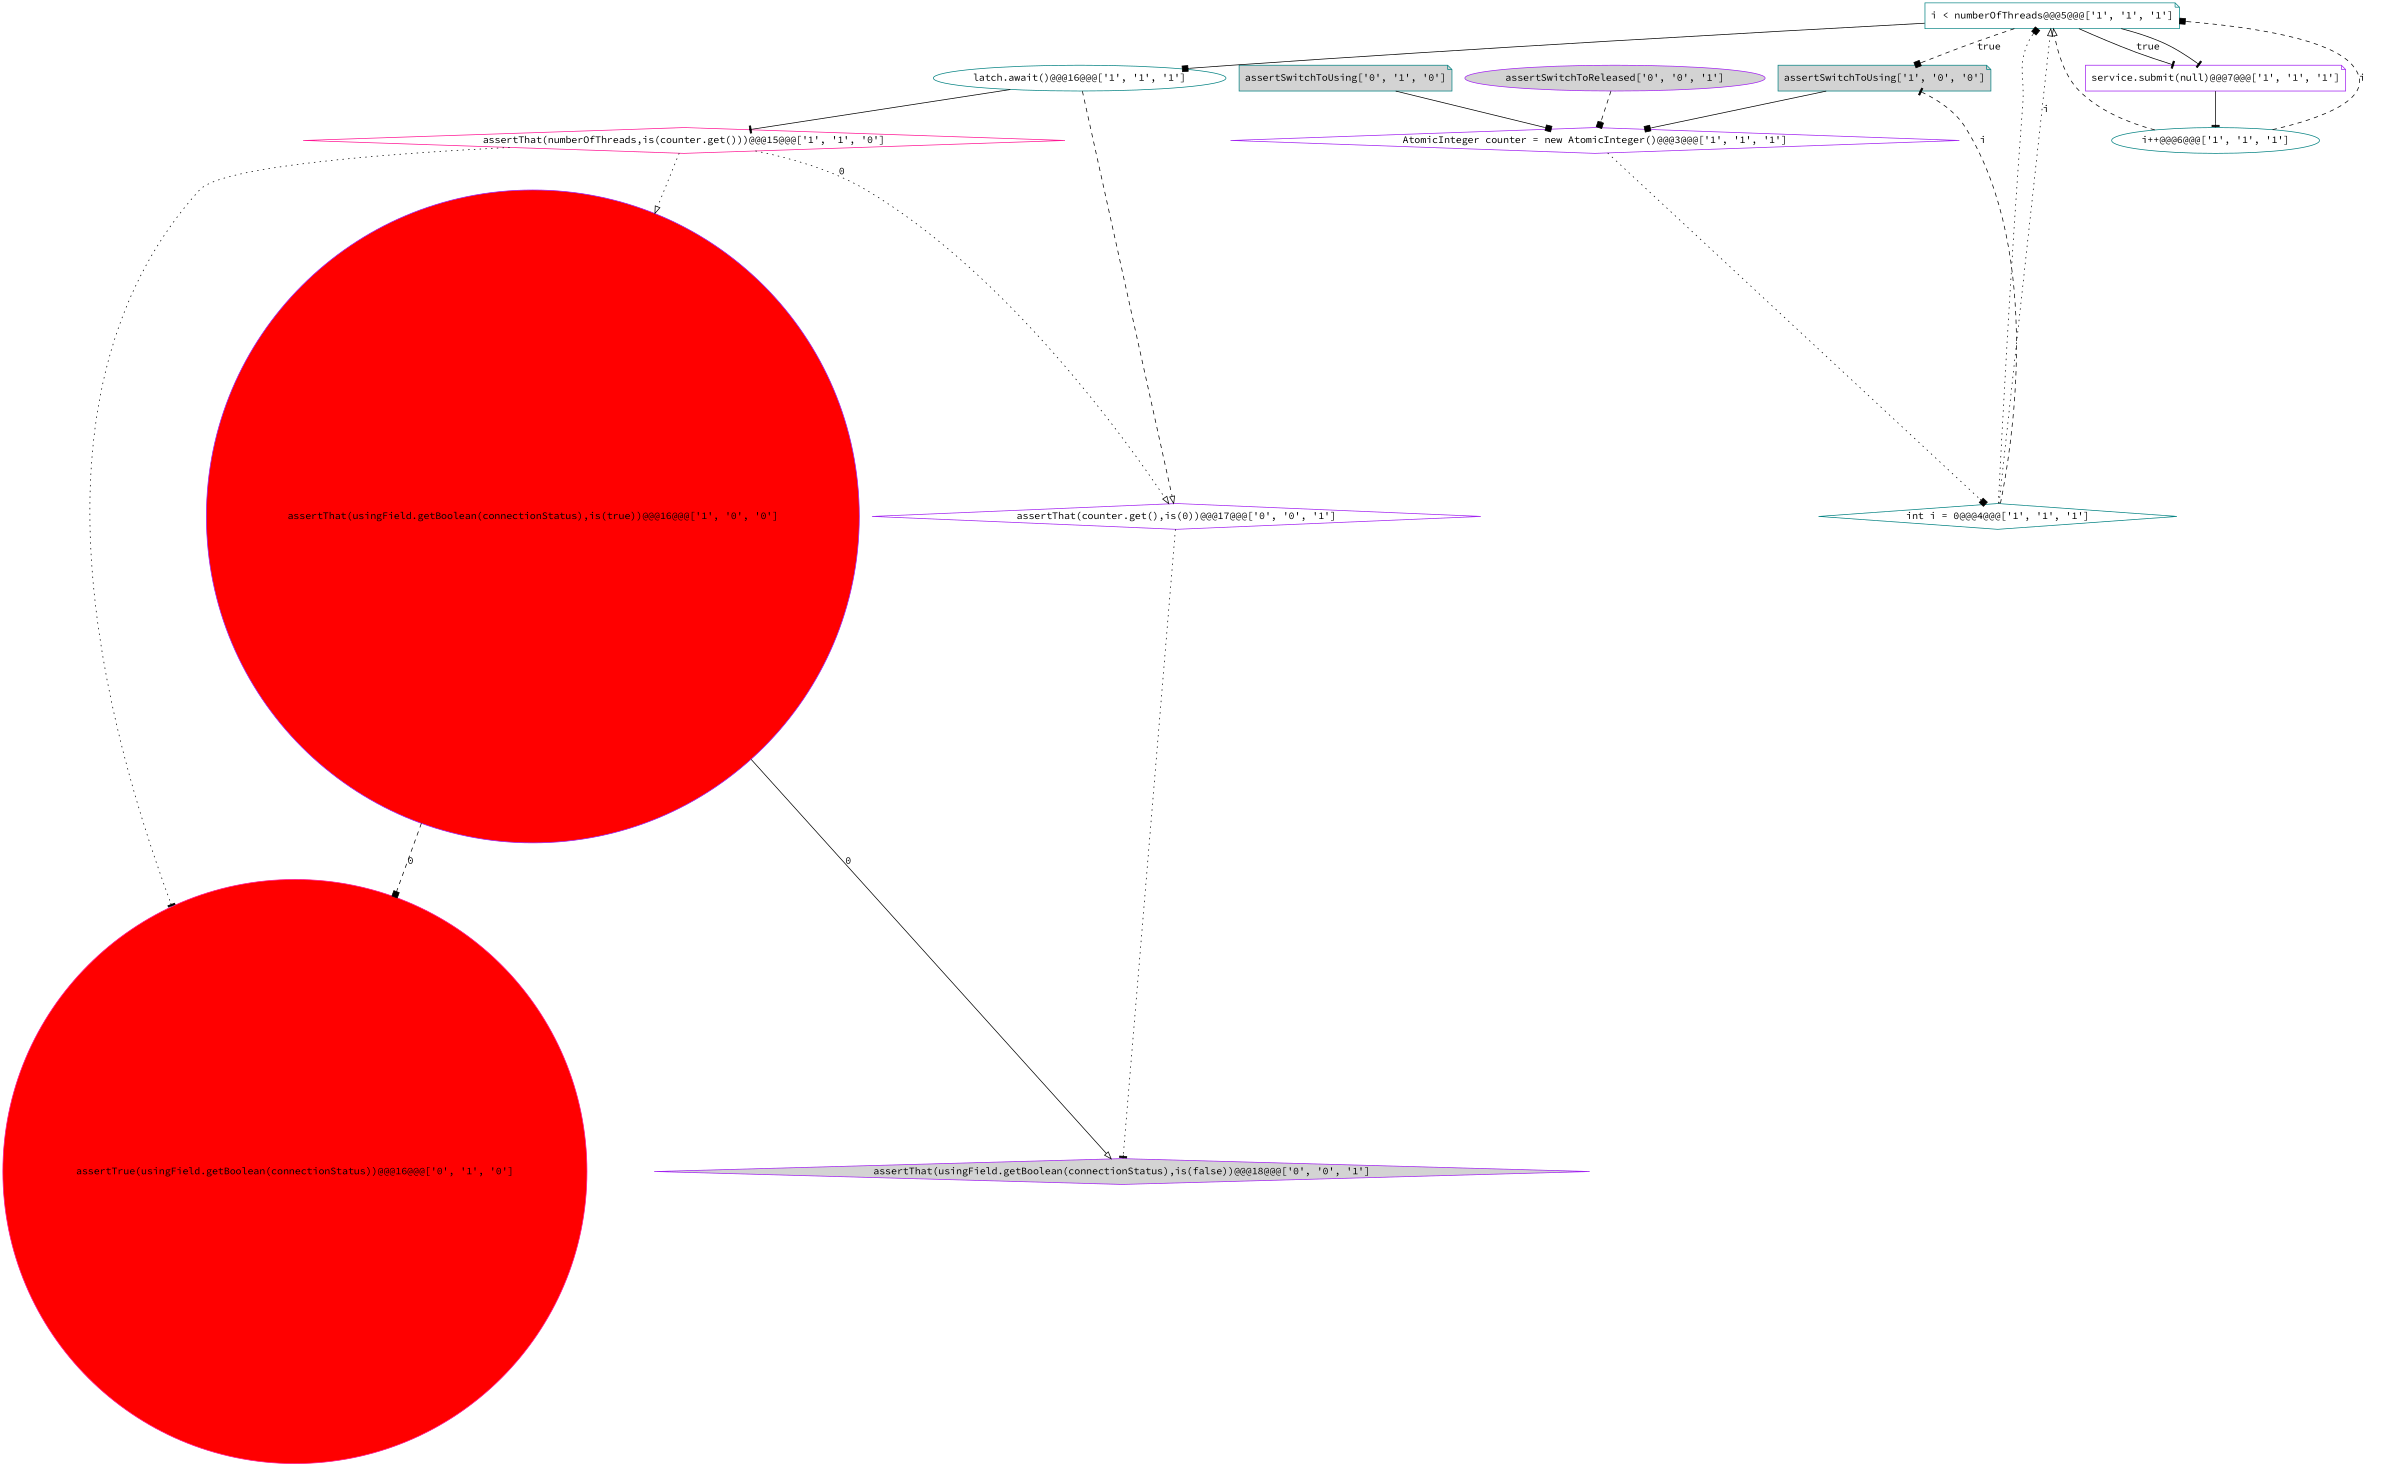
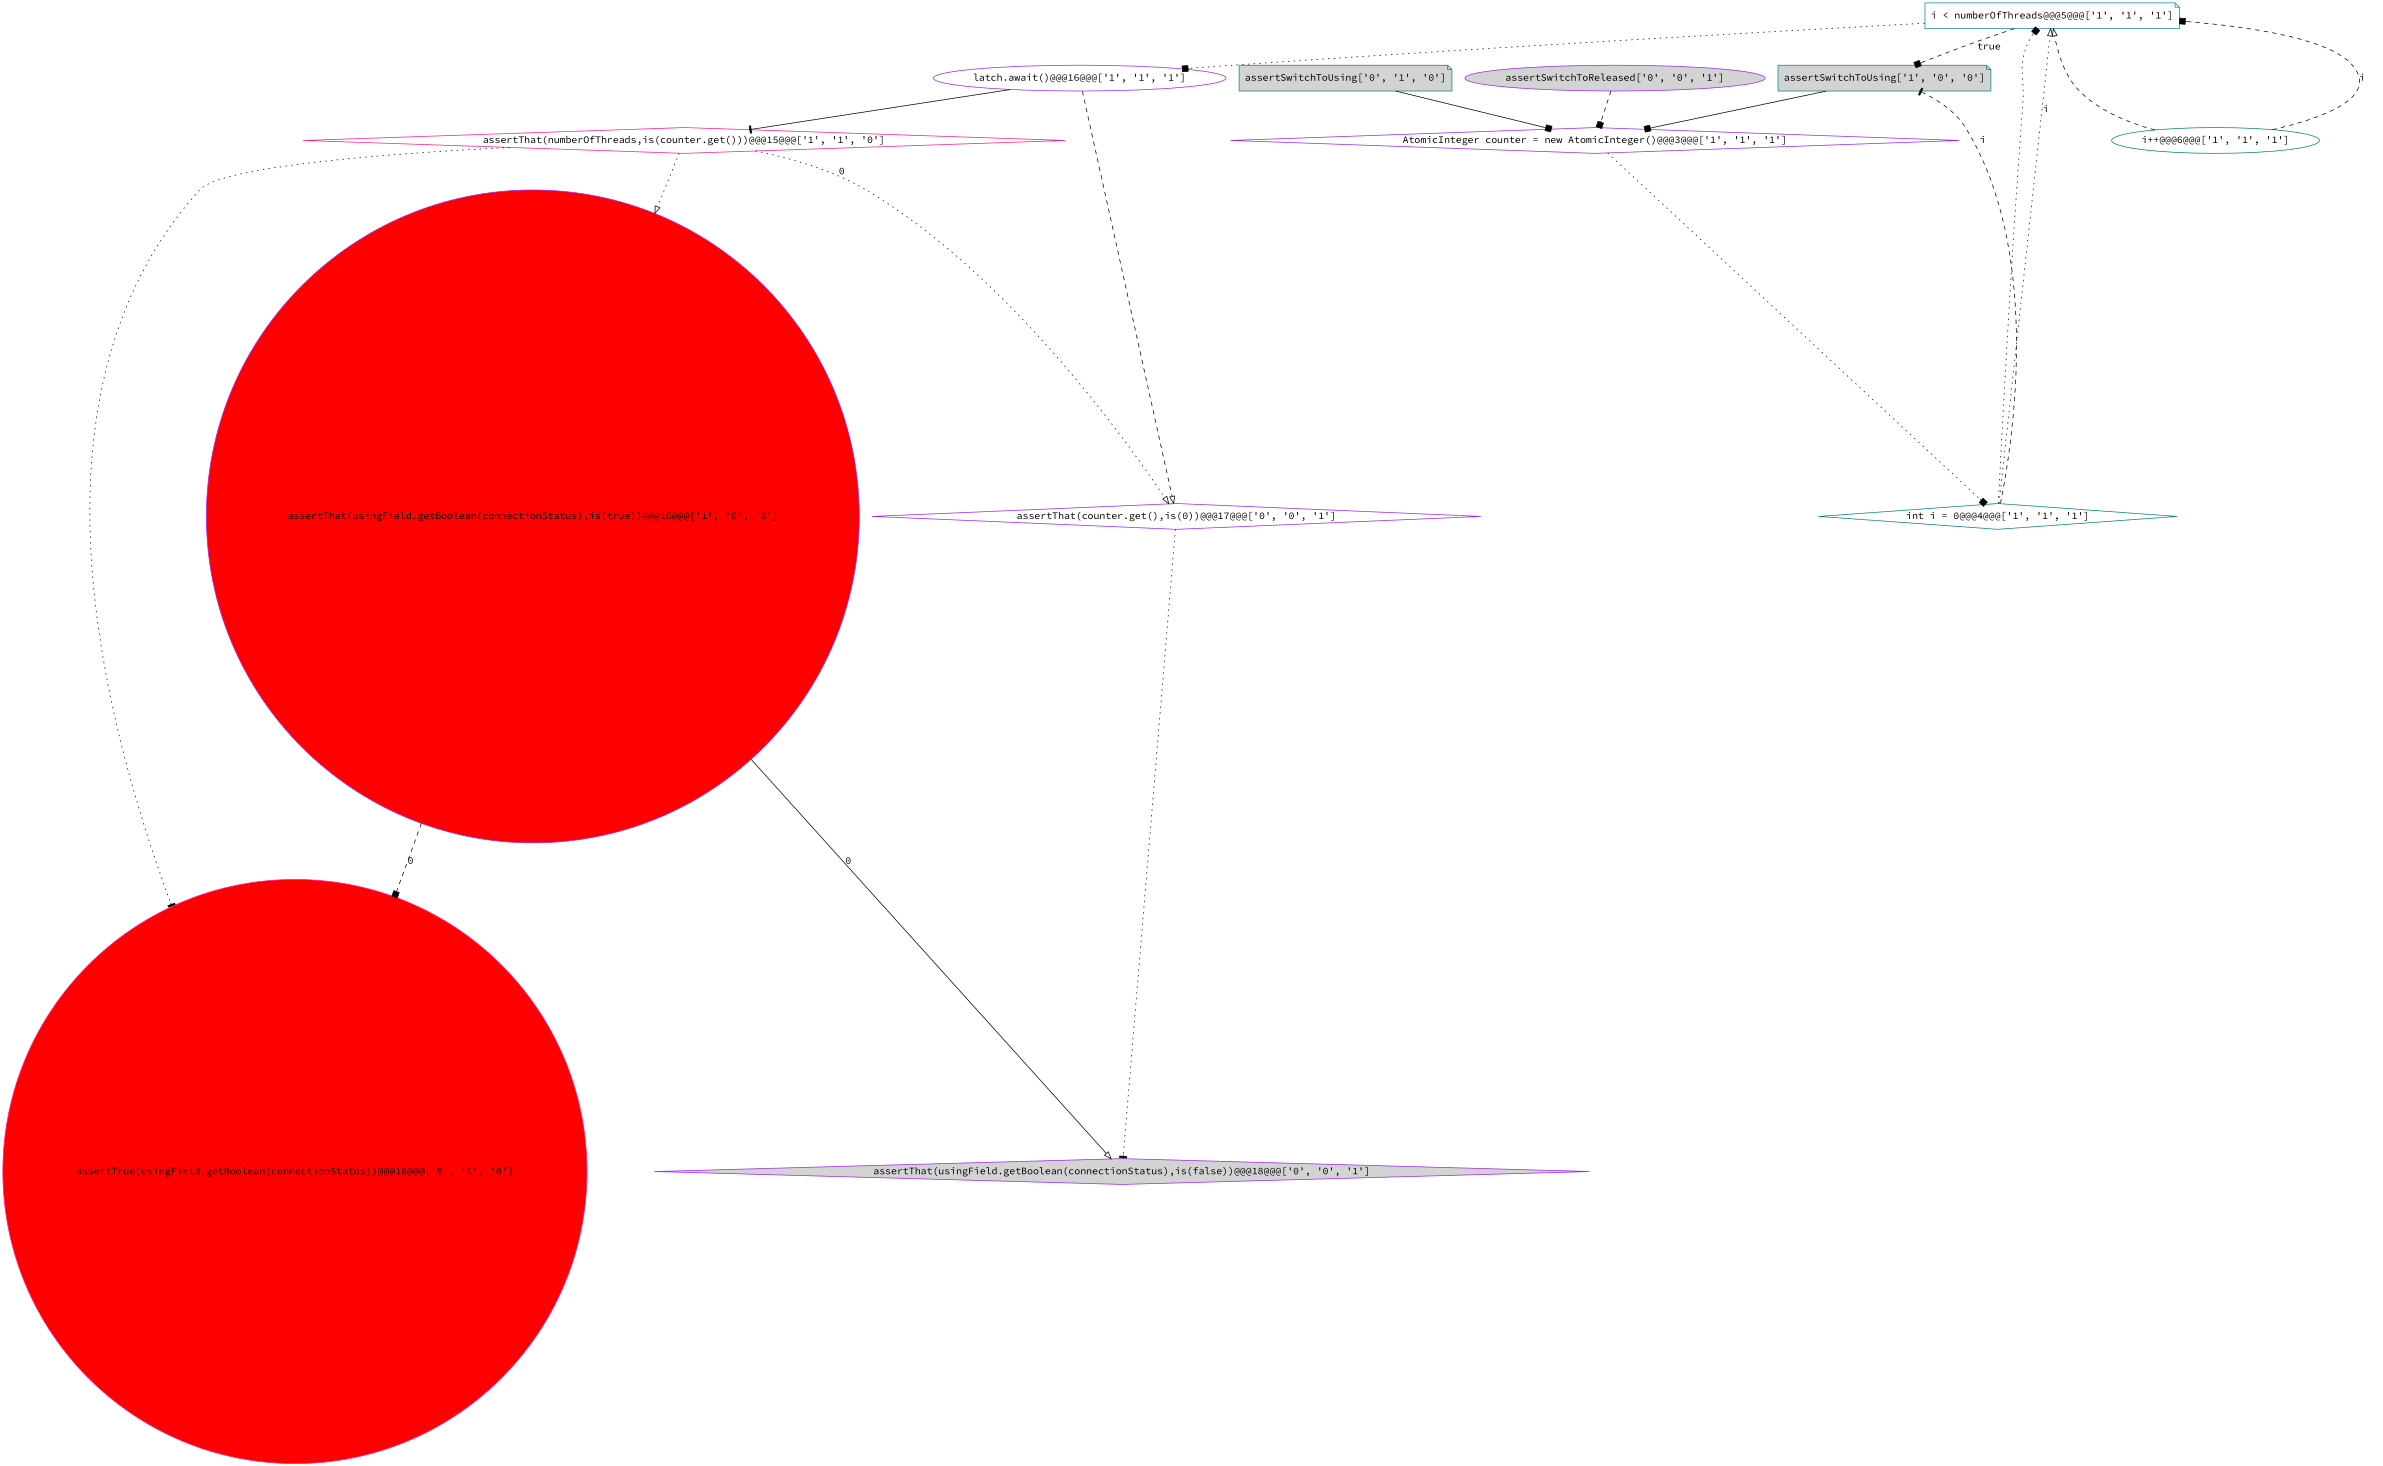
edge "i < numberOfThreads@@@5@@@['1', '1', '1']" -> "latch.await()@@@16@@@['1', '1', '1']": style solid -> dotted
node "latch.await()@@@16@@@['1', '1', '1']": color teal -> purple
node "service.submit(null)@@@7@@@['1', '1', '1']": removed
